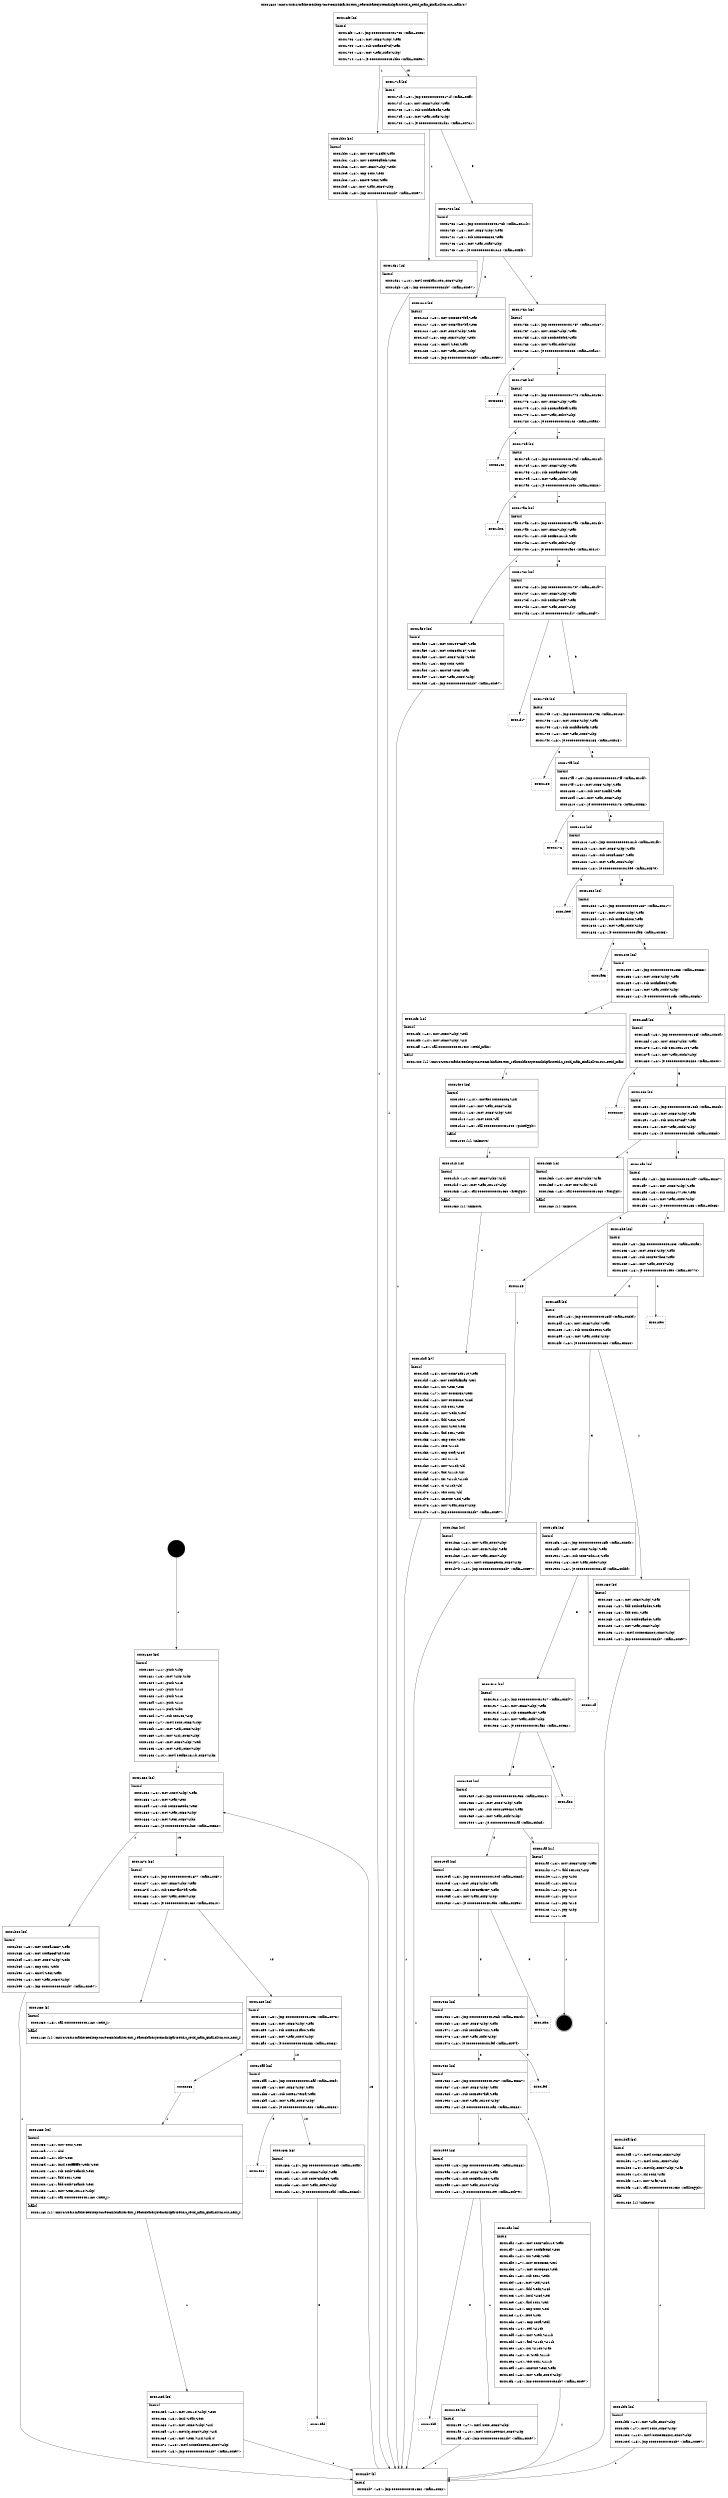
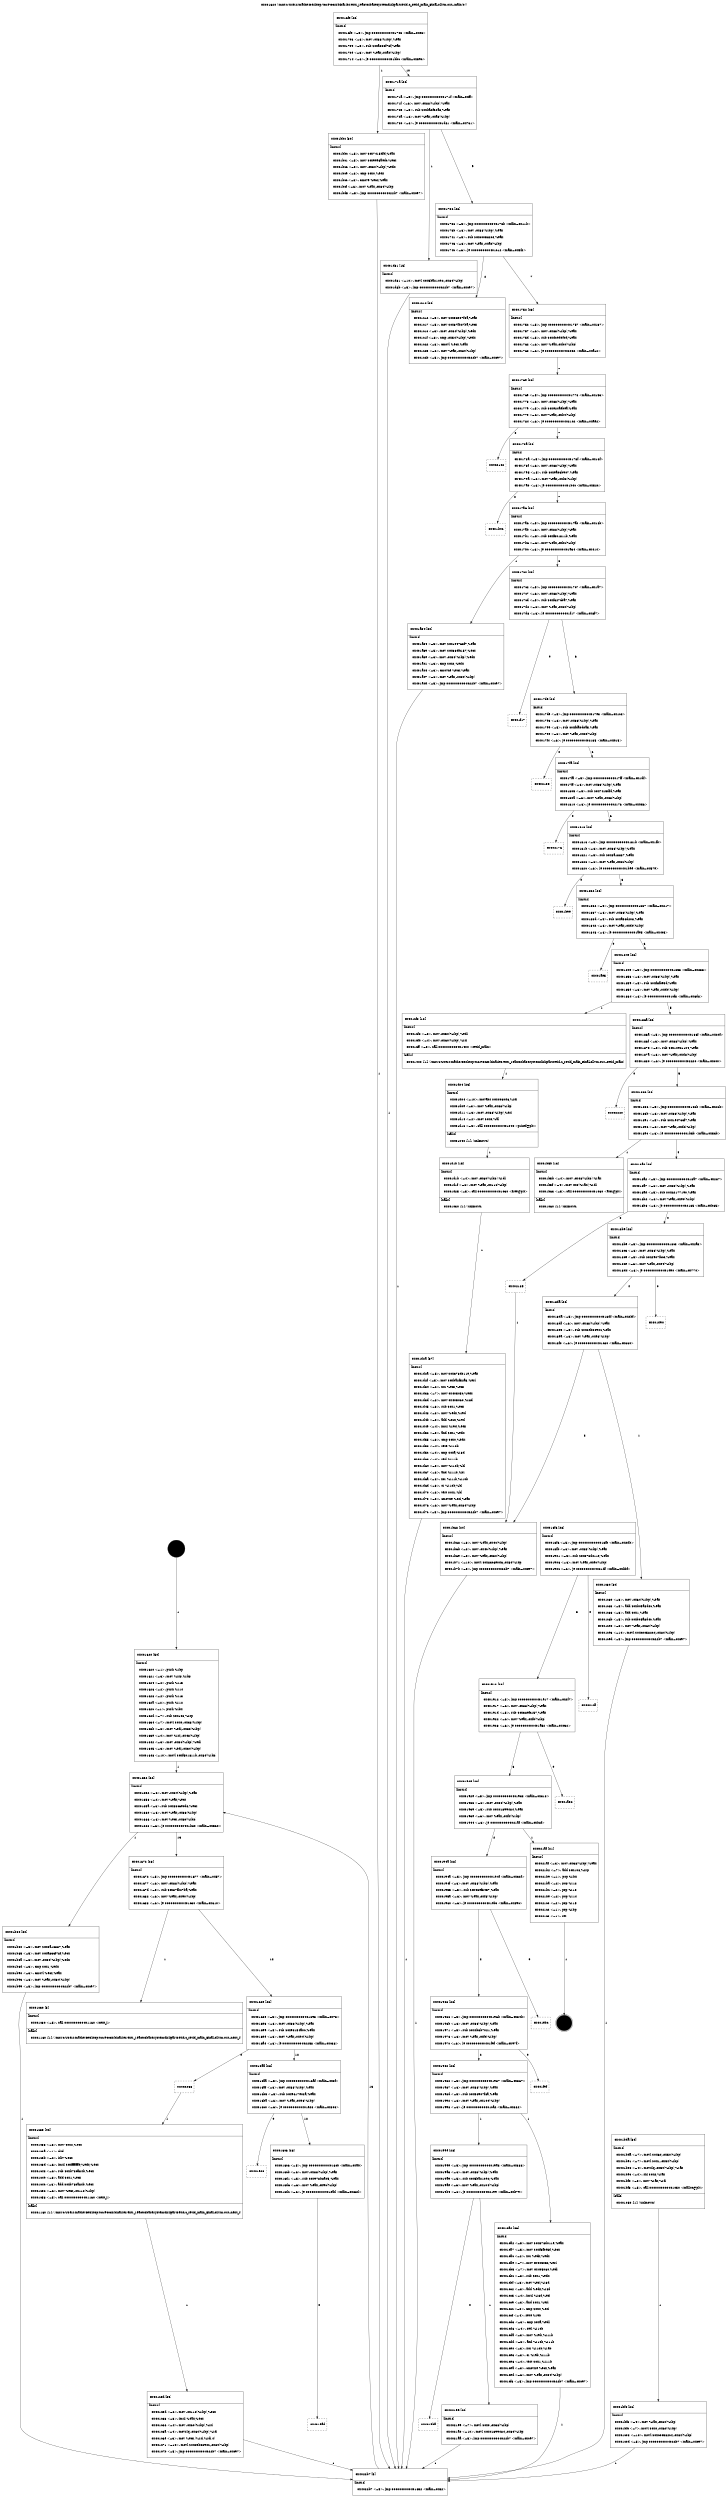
node "0x402032": removed
edge "0x4018da [28]" -> "0x4018f6 [28]": now "0x4018da [28]" -> "0x401b68 [24]"
